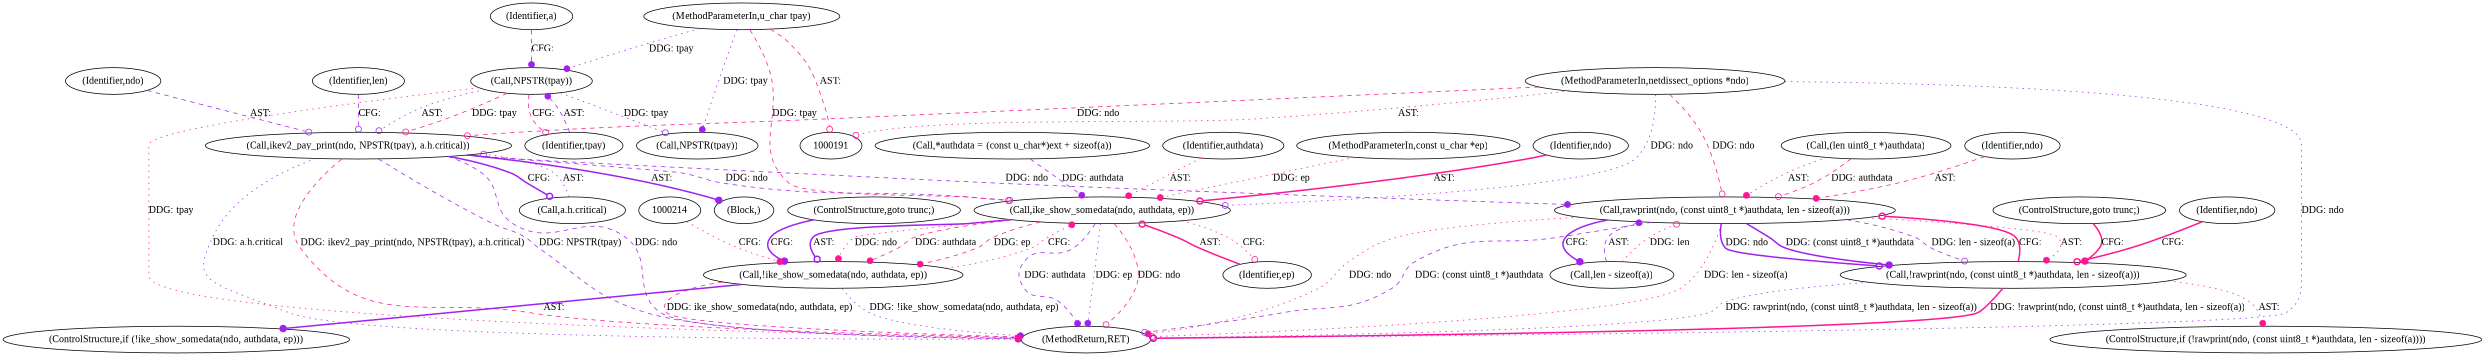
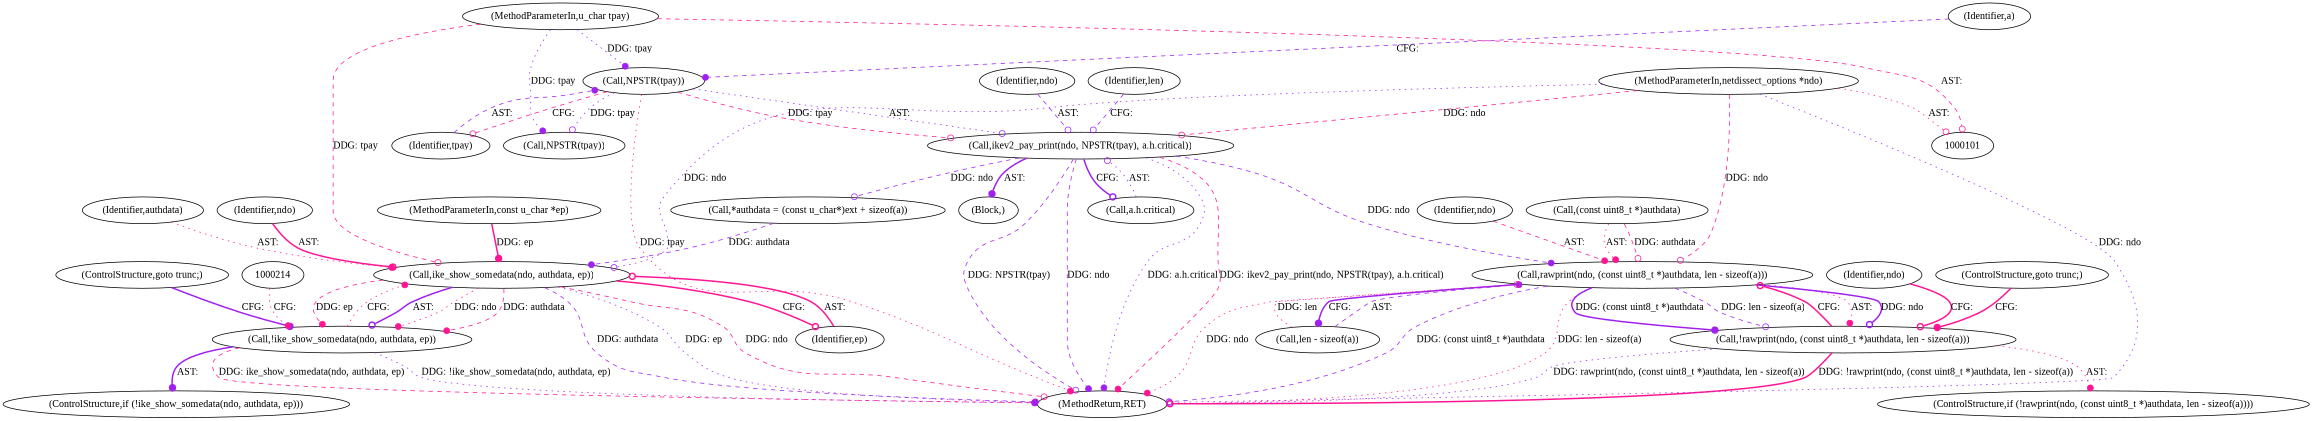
node "1000191": label "1000191" -> "1000101"
node "(Call,(len uint8_t *)authdata)": label "(Call,(len uint8_t *)authdata)" -> "(Call,(const uint8_t *)authdata)"
edge "(MethodParameterIn,const u_char *ep)" -> "(Call,ike_show_somedata(ndo, authdata, ep))": style dotted -> bold
edge "(Call,ikev2_pay_print(ndo, NPSTR(tpay), a.h.critical))" -> "(Call,ike_show_somedata(ndo, authdata, ep))": now "(Call,ikev2_pay_print(ndo, NPSTR(tpay), a.h.critical))" -> "(Call,*authdata = (const u_char*)ext + sizeof(a))"
edge "(Call,ike_show_somedata(ndo, authdata, ep))" -> "(Identifier,ep)": style dotted -> bold
